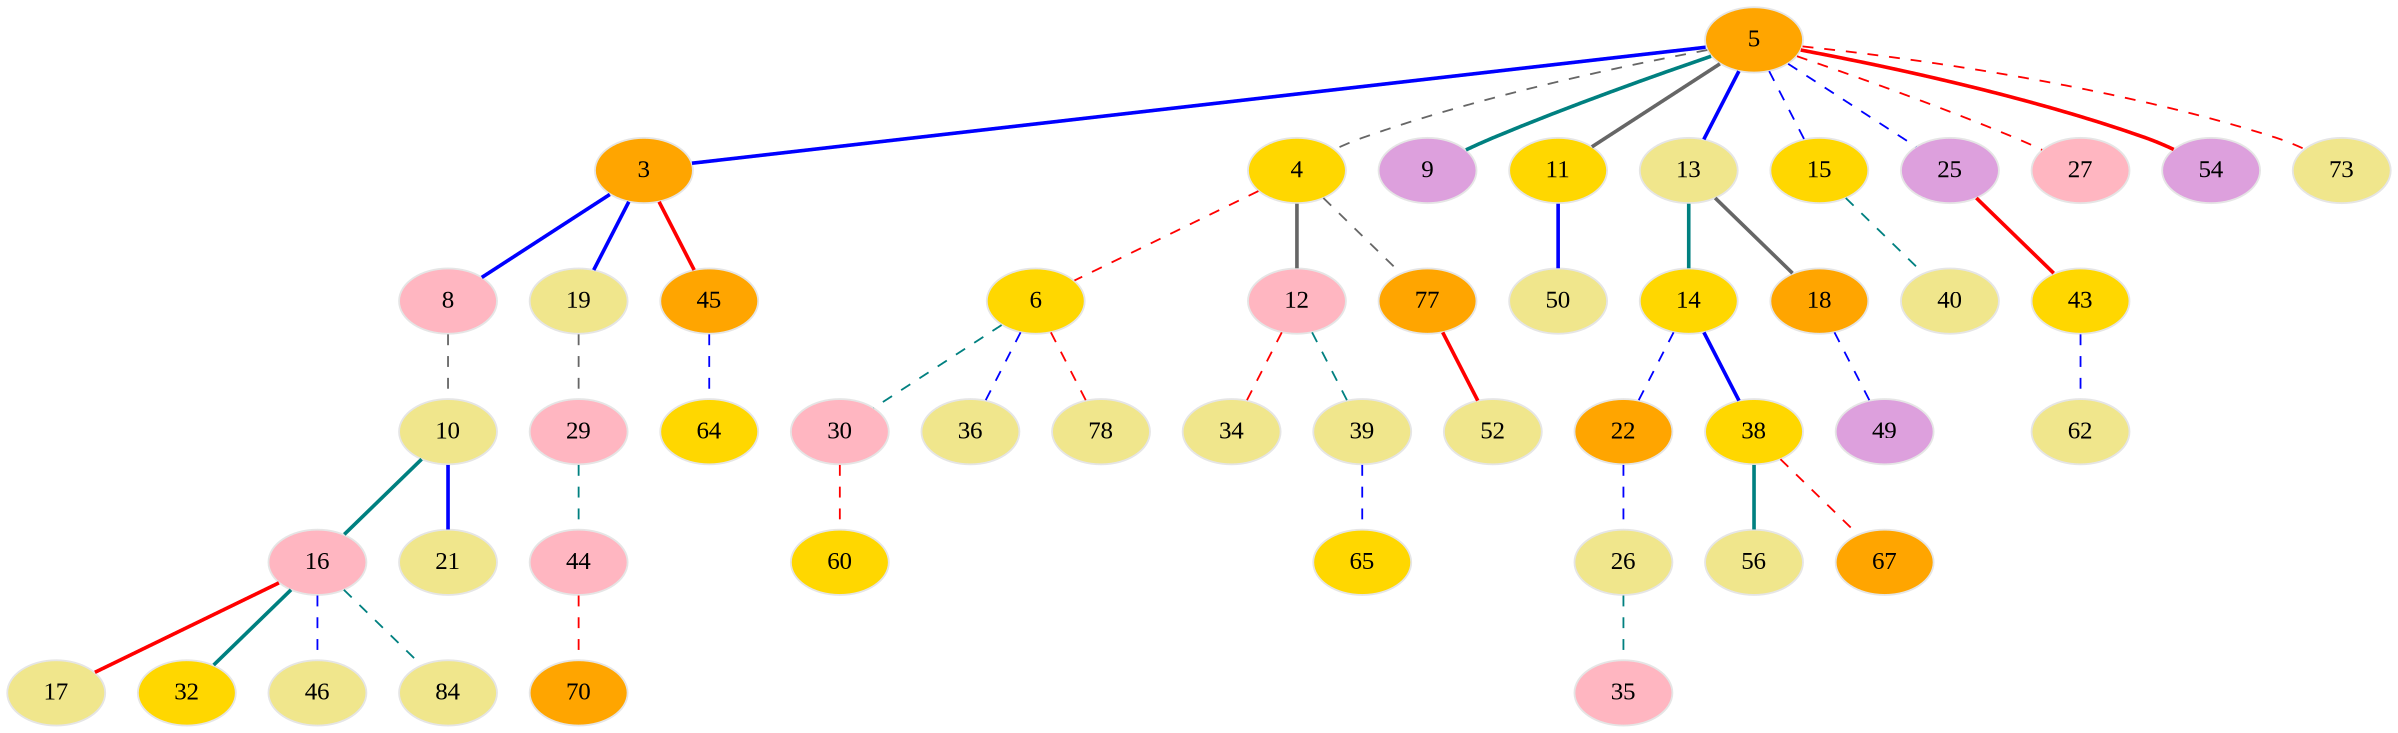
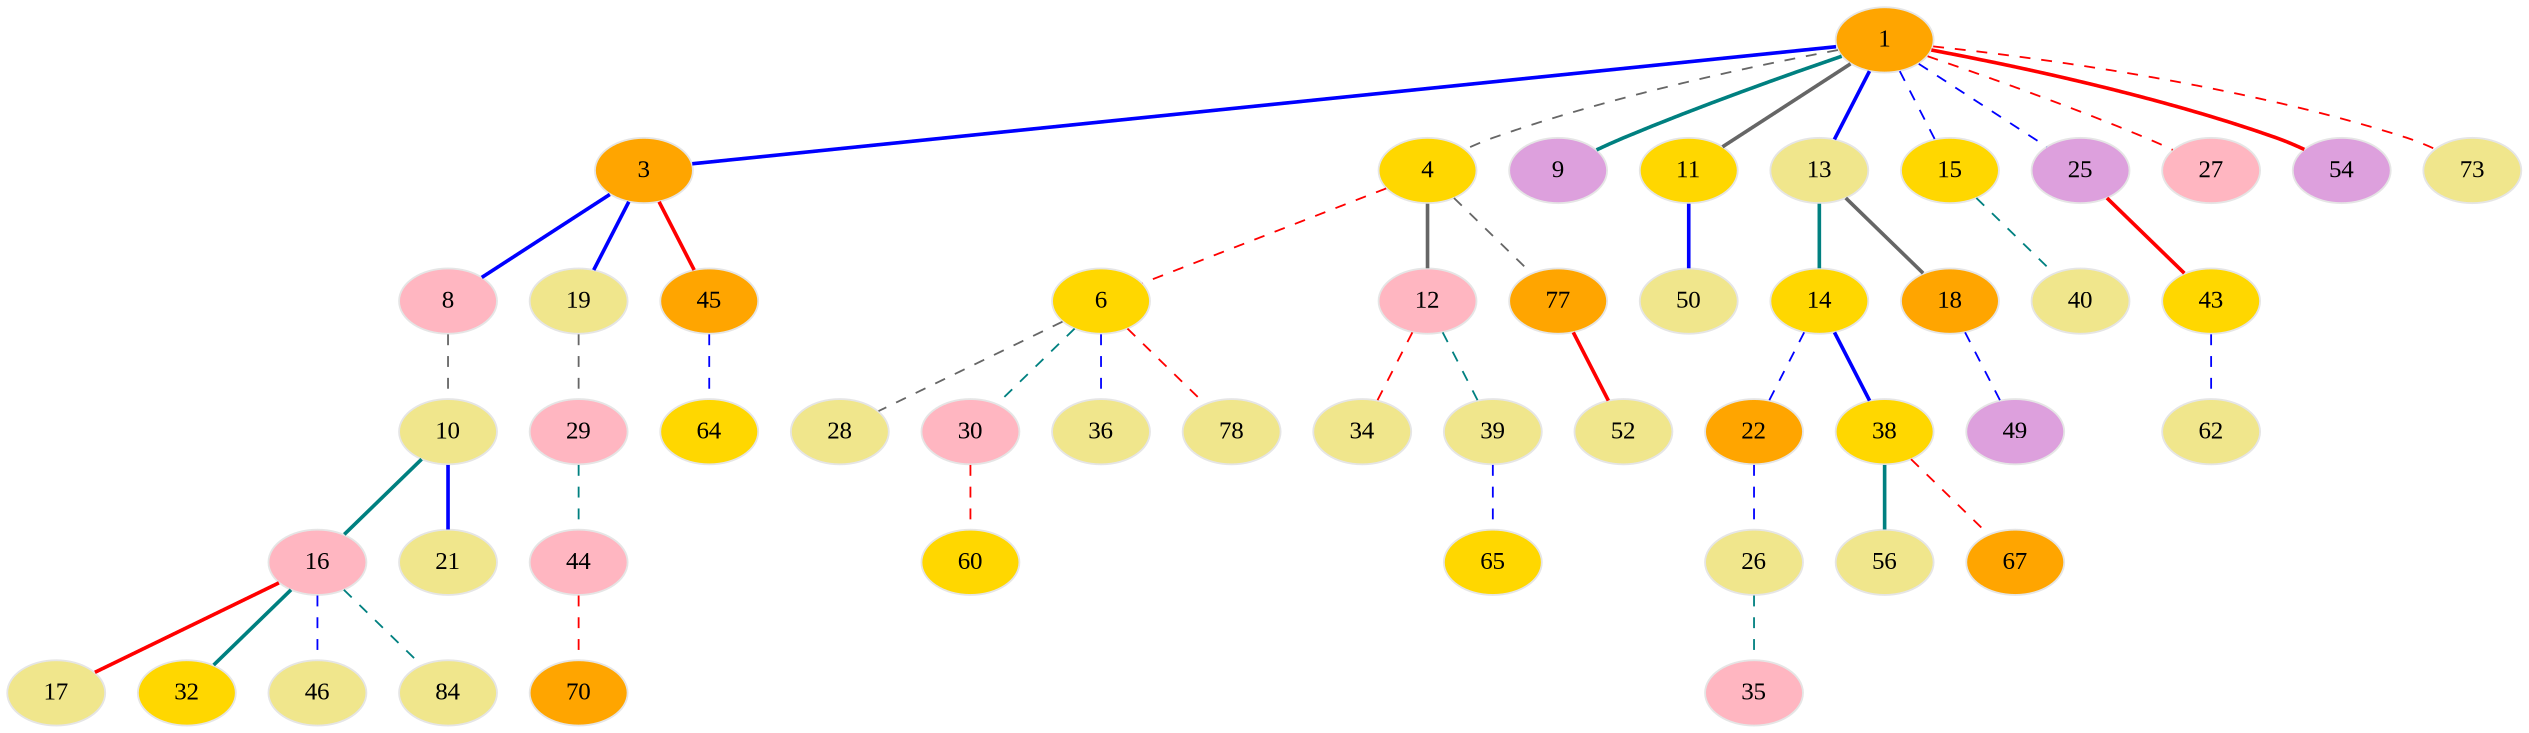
node "5": label "5" -> "1"
node "28": added
